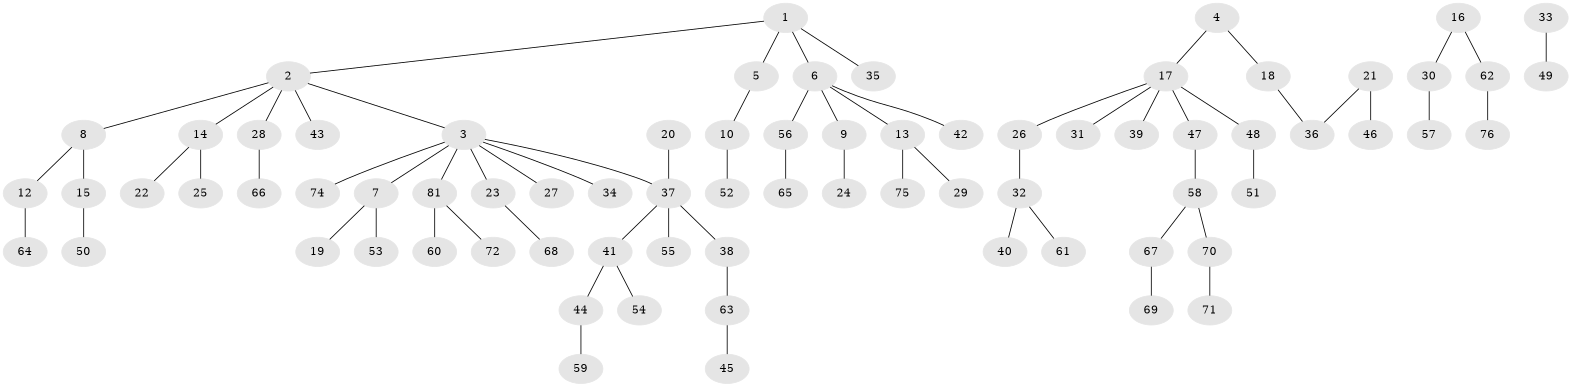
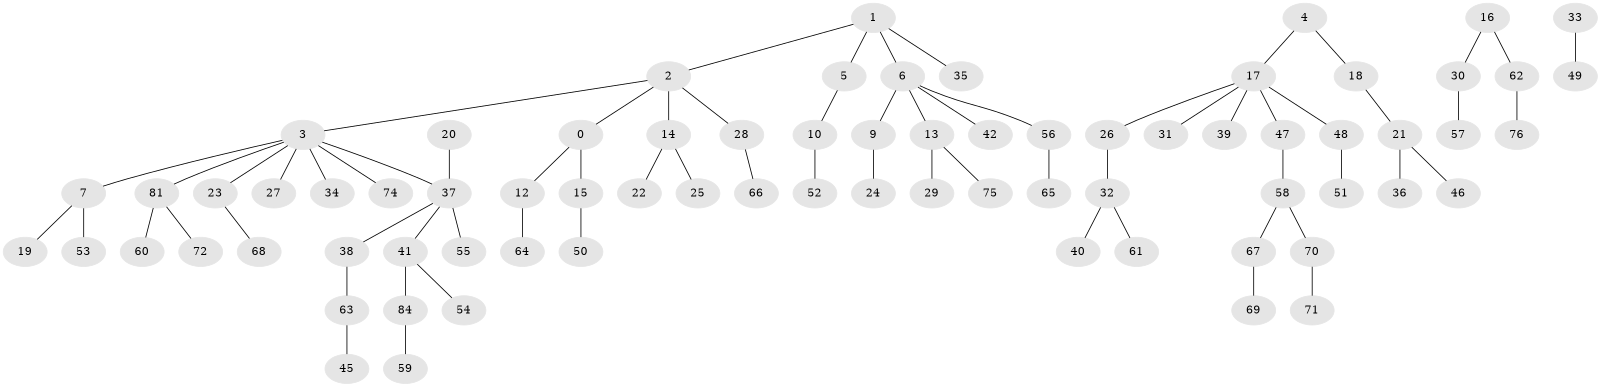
edge "18" -- "36": now "18" -- "21"
node "8": label "8" -> "0"
node "43": removed
node "44": label "44" -> "84"
